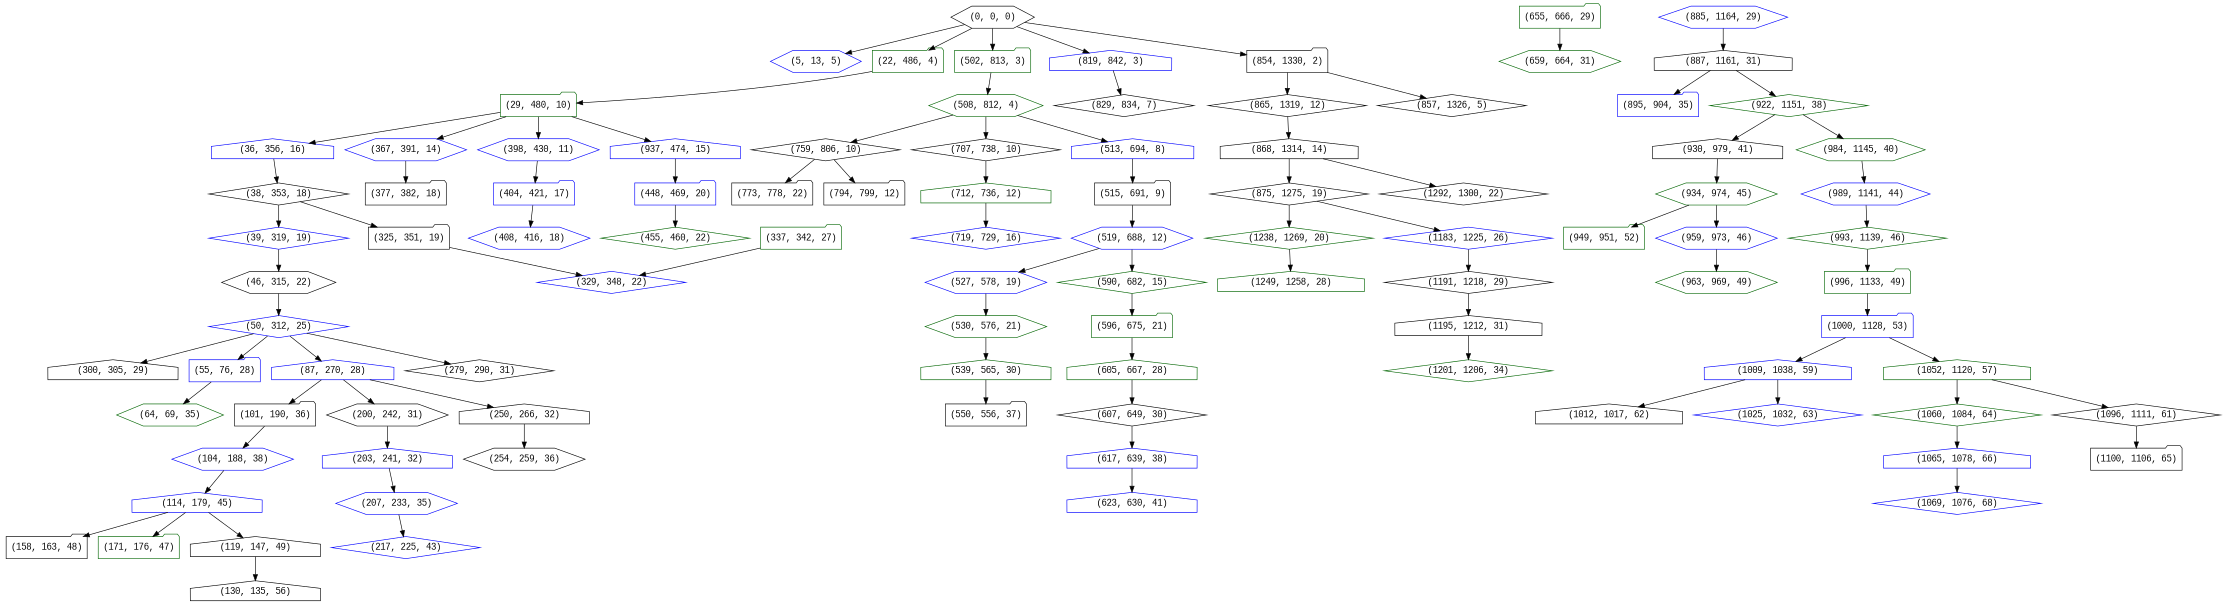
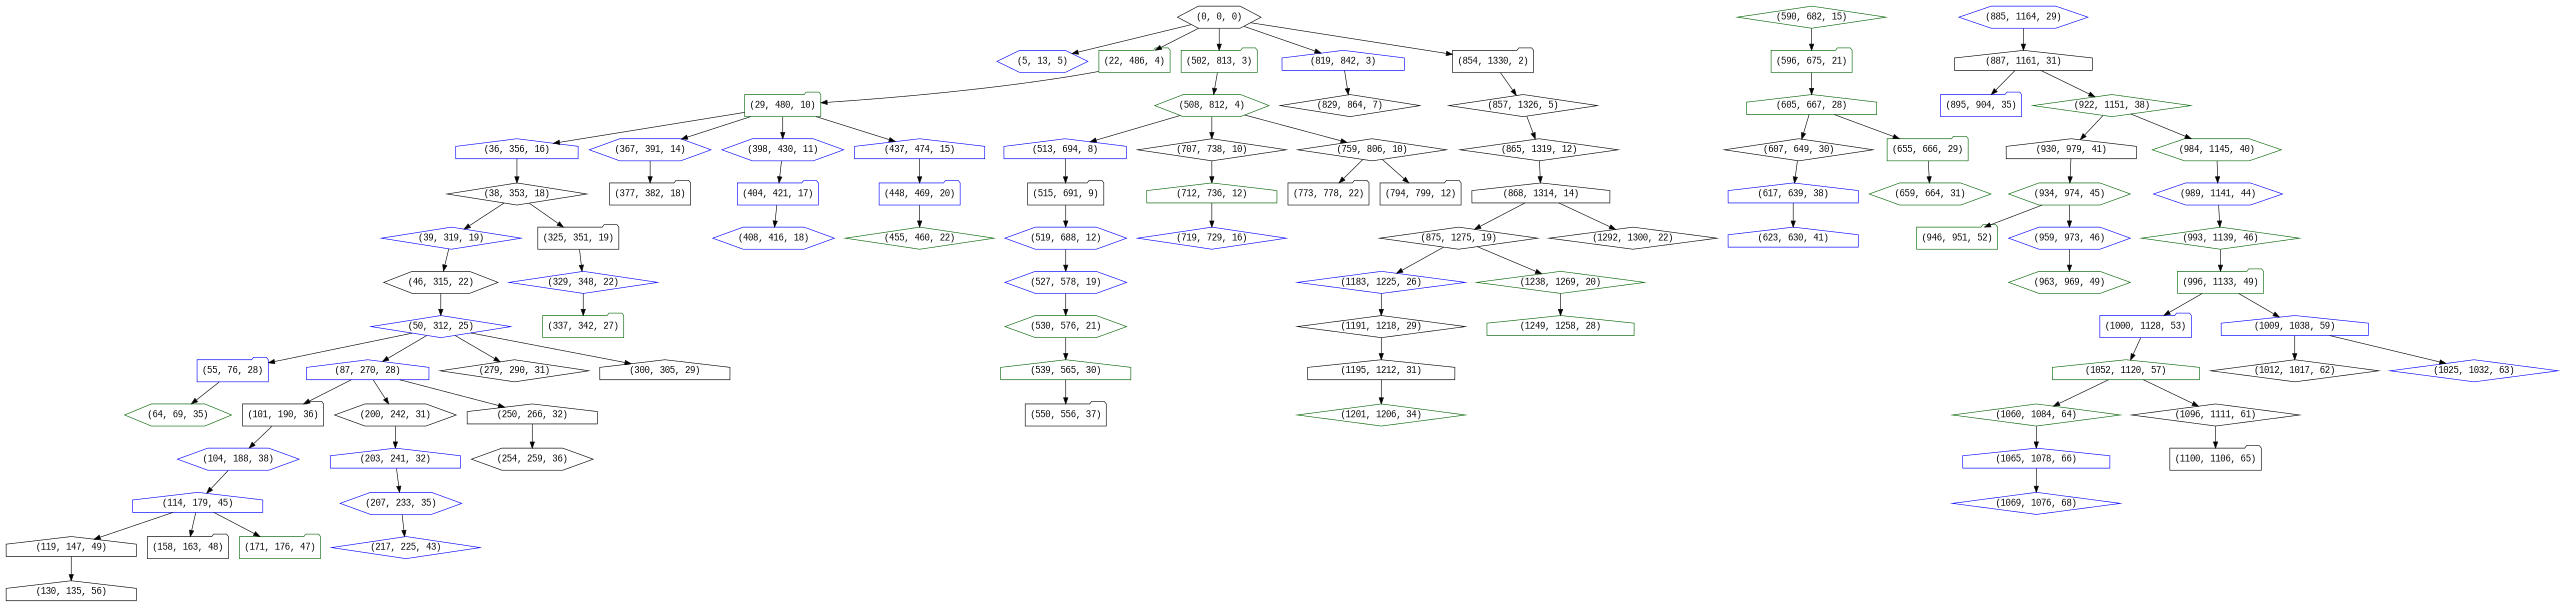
edge "(854, 1330, 2)" -> "(865, 1319, 12)": now "(857, 1326, 5)" -> "(865, 1319, 12)"
node "(829, 834, 7)": label "(829, 834, 7)" -> "(829, 864, 7)"
edge "(605, 667, 28)" -> "(655, 666, 29)": added
node "(937, 474, 15)": label "(937, 474, 15)" -> "(437, 474, 15)"
node "(949, 951, 52)": label "(949, 951, 52)" -> "(946, 951, 52)"
edge "(519, 688, 12)" -> "(590, 682, 15)": removed
edge "(337, 342, 27)" -> "(329, 348, 22)": reversed
edge "(1000, 1128, 53)" -> "(1009, 1038, 59)": now "(996, 1133, 49)" -> "(1009, 1038, 59)"
node "(1012, 1017, 62)": shape house -> diamond
